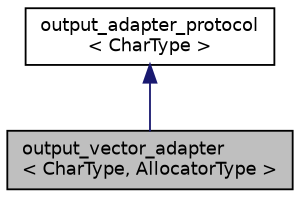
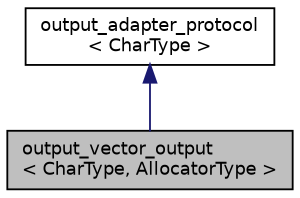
node "output_vector_adapter < CharType, AllocatorType >": label "output_vector_adapter < CharType, AllocatorType >" -> "output_vector_output < CharType, AllocatorType >"
